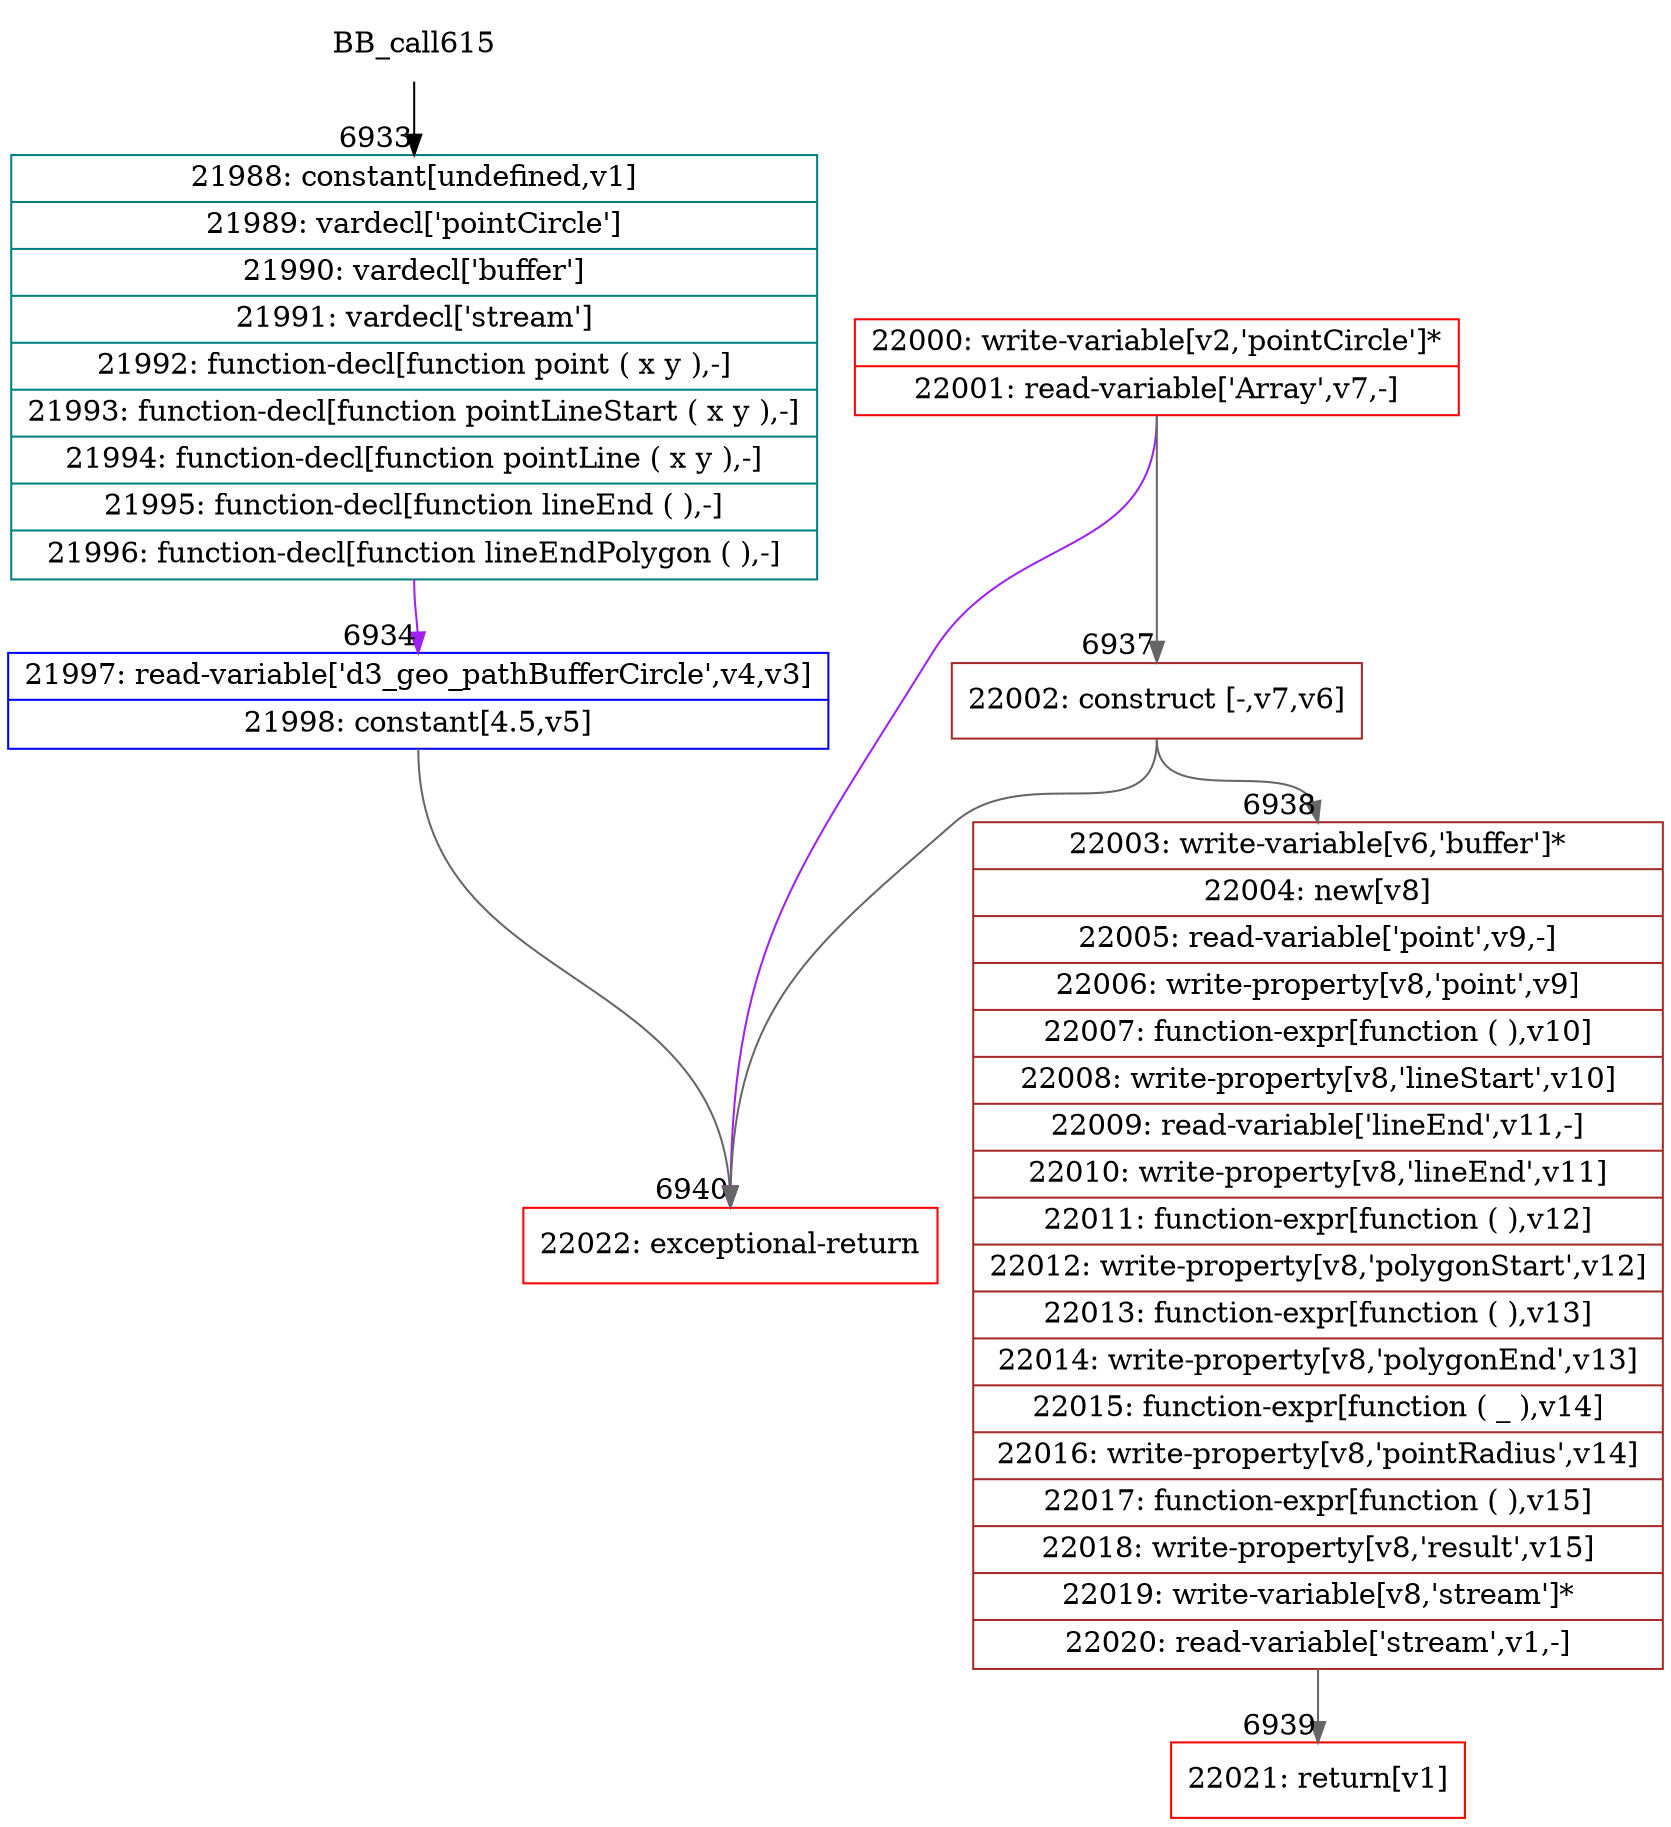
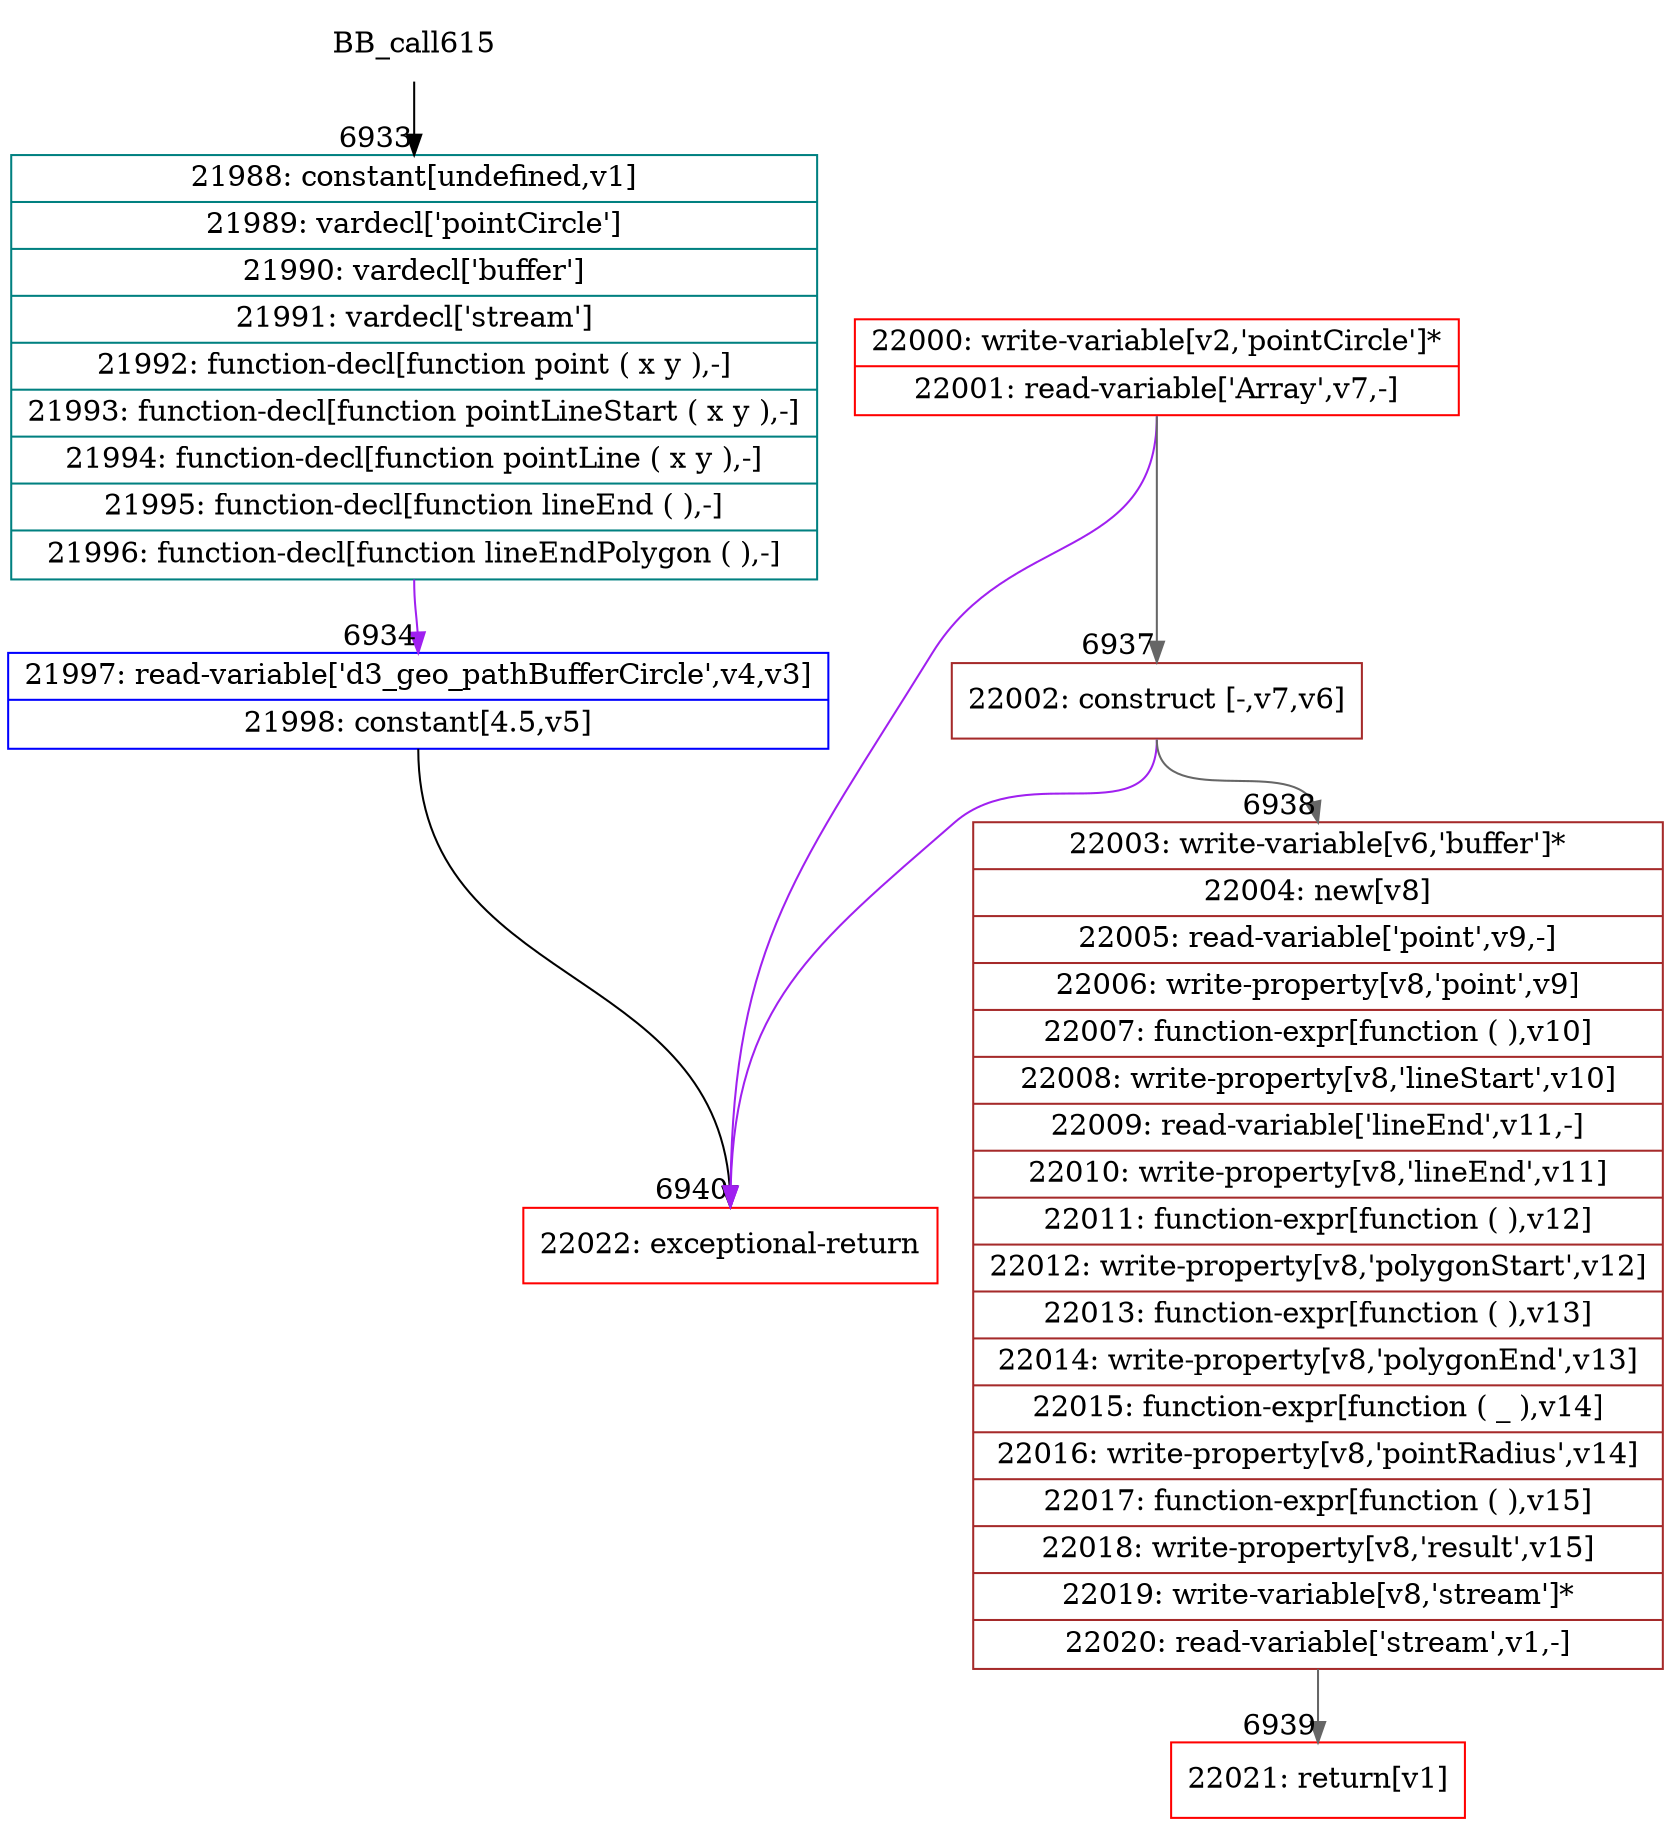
edge "22002: construct [-,v7,v6]" -> "22022: exceptional-return": color gray40 -> purple
edge "21997: read-variable['d3_geo_pathBufferCircle',v4,v3]" -> "22022: exceptional-return": color gray40 -> black
